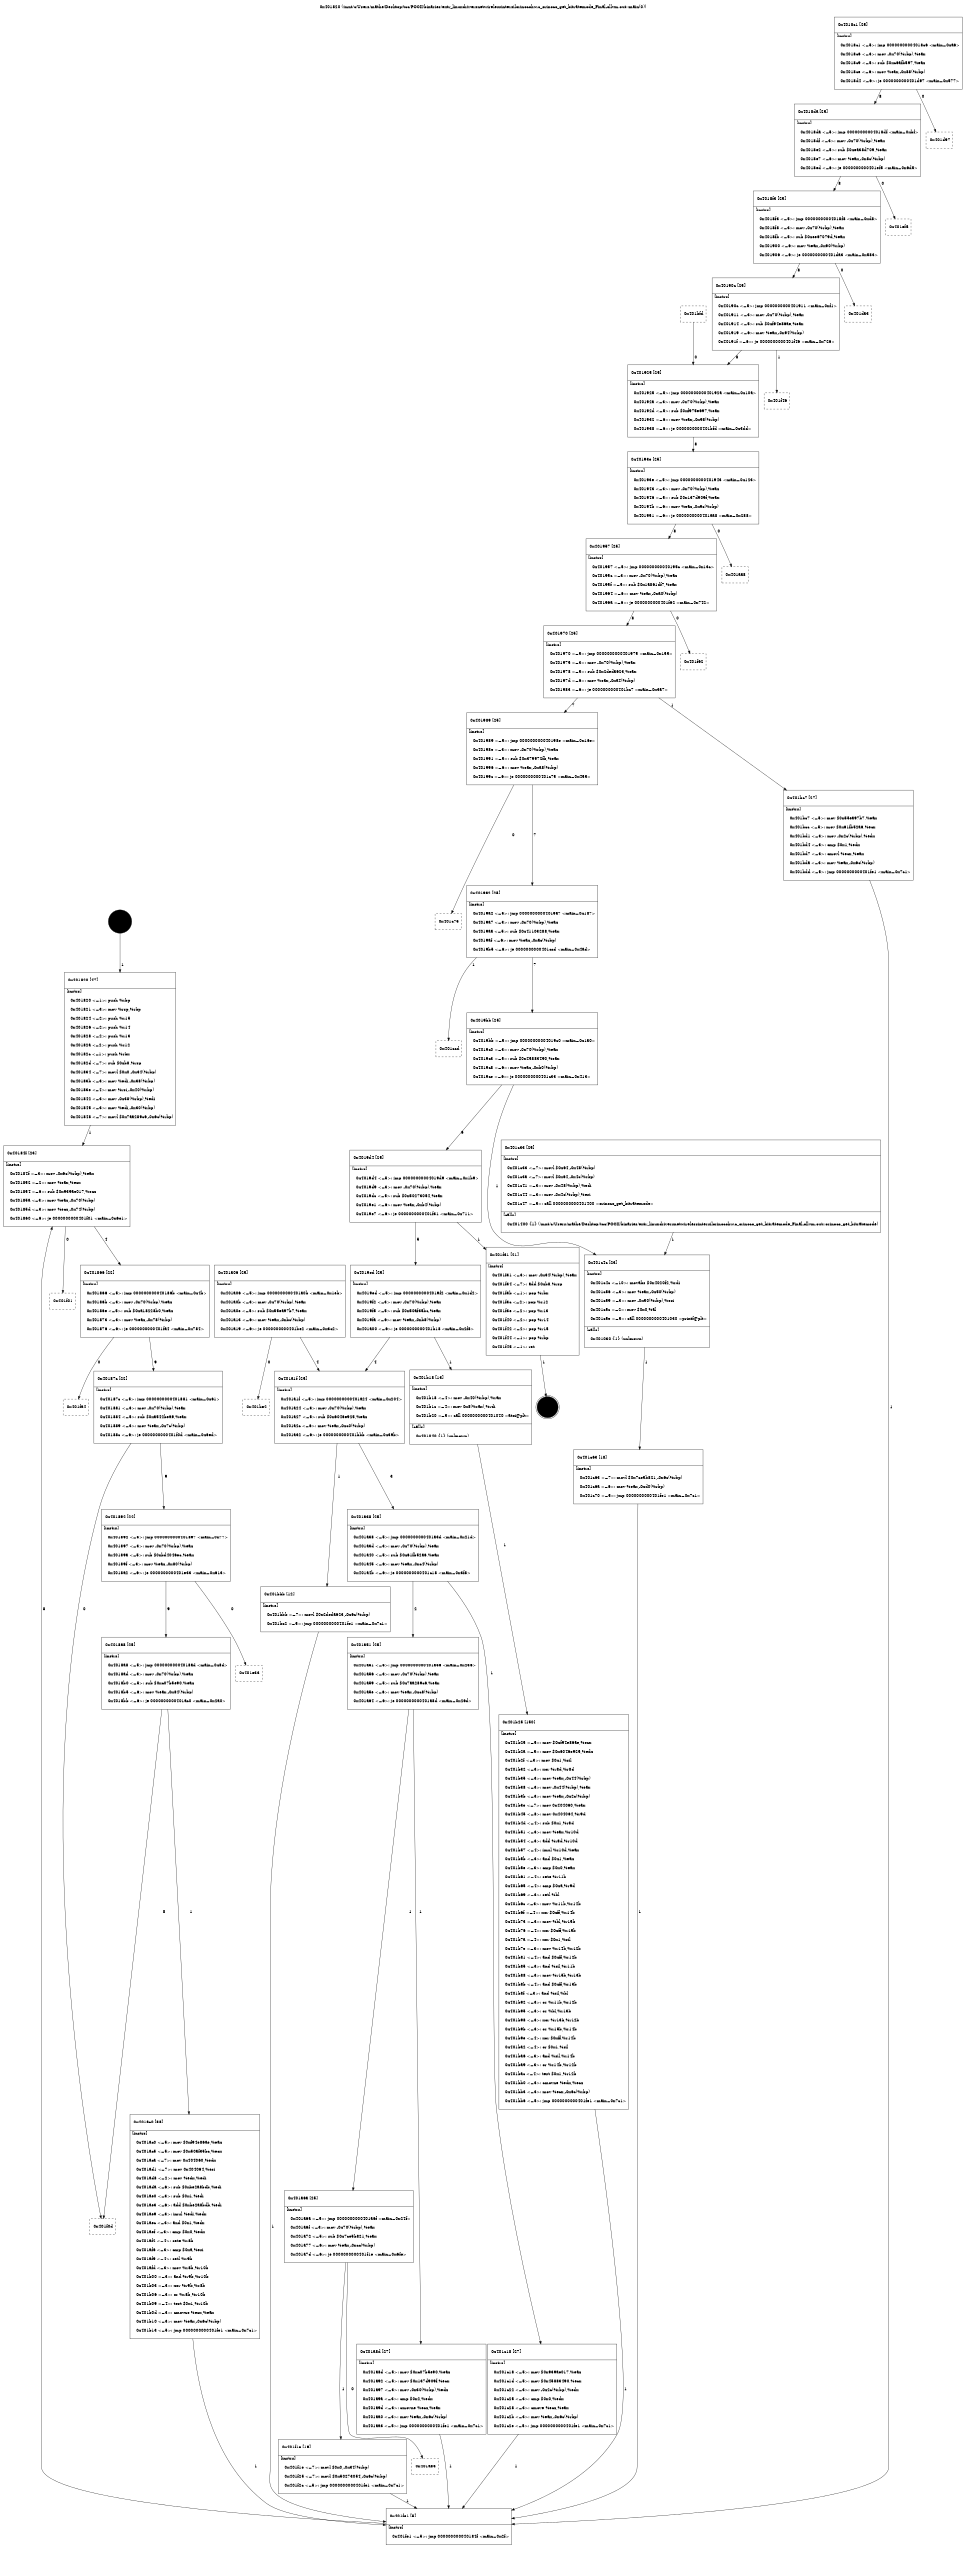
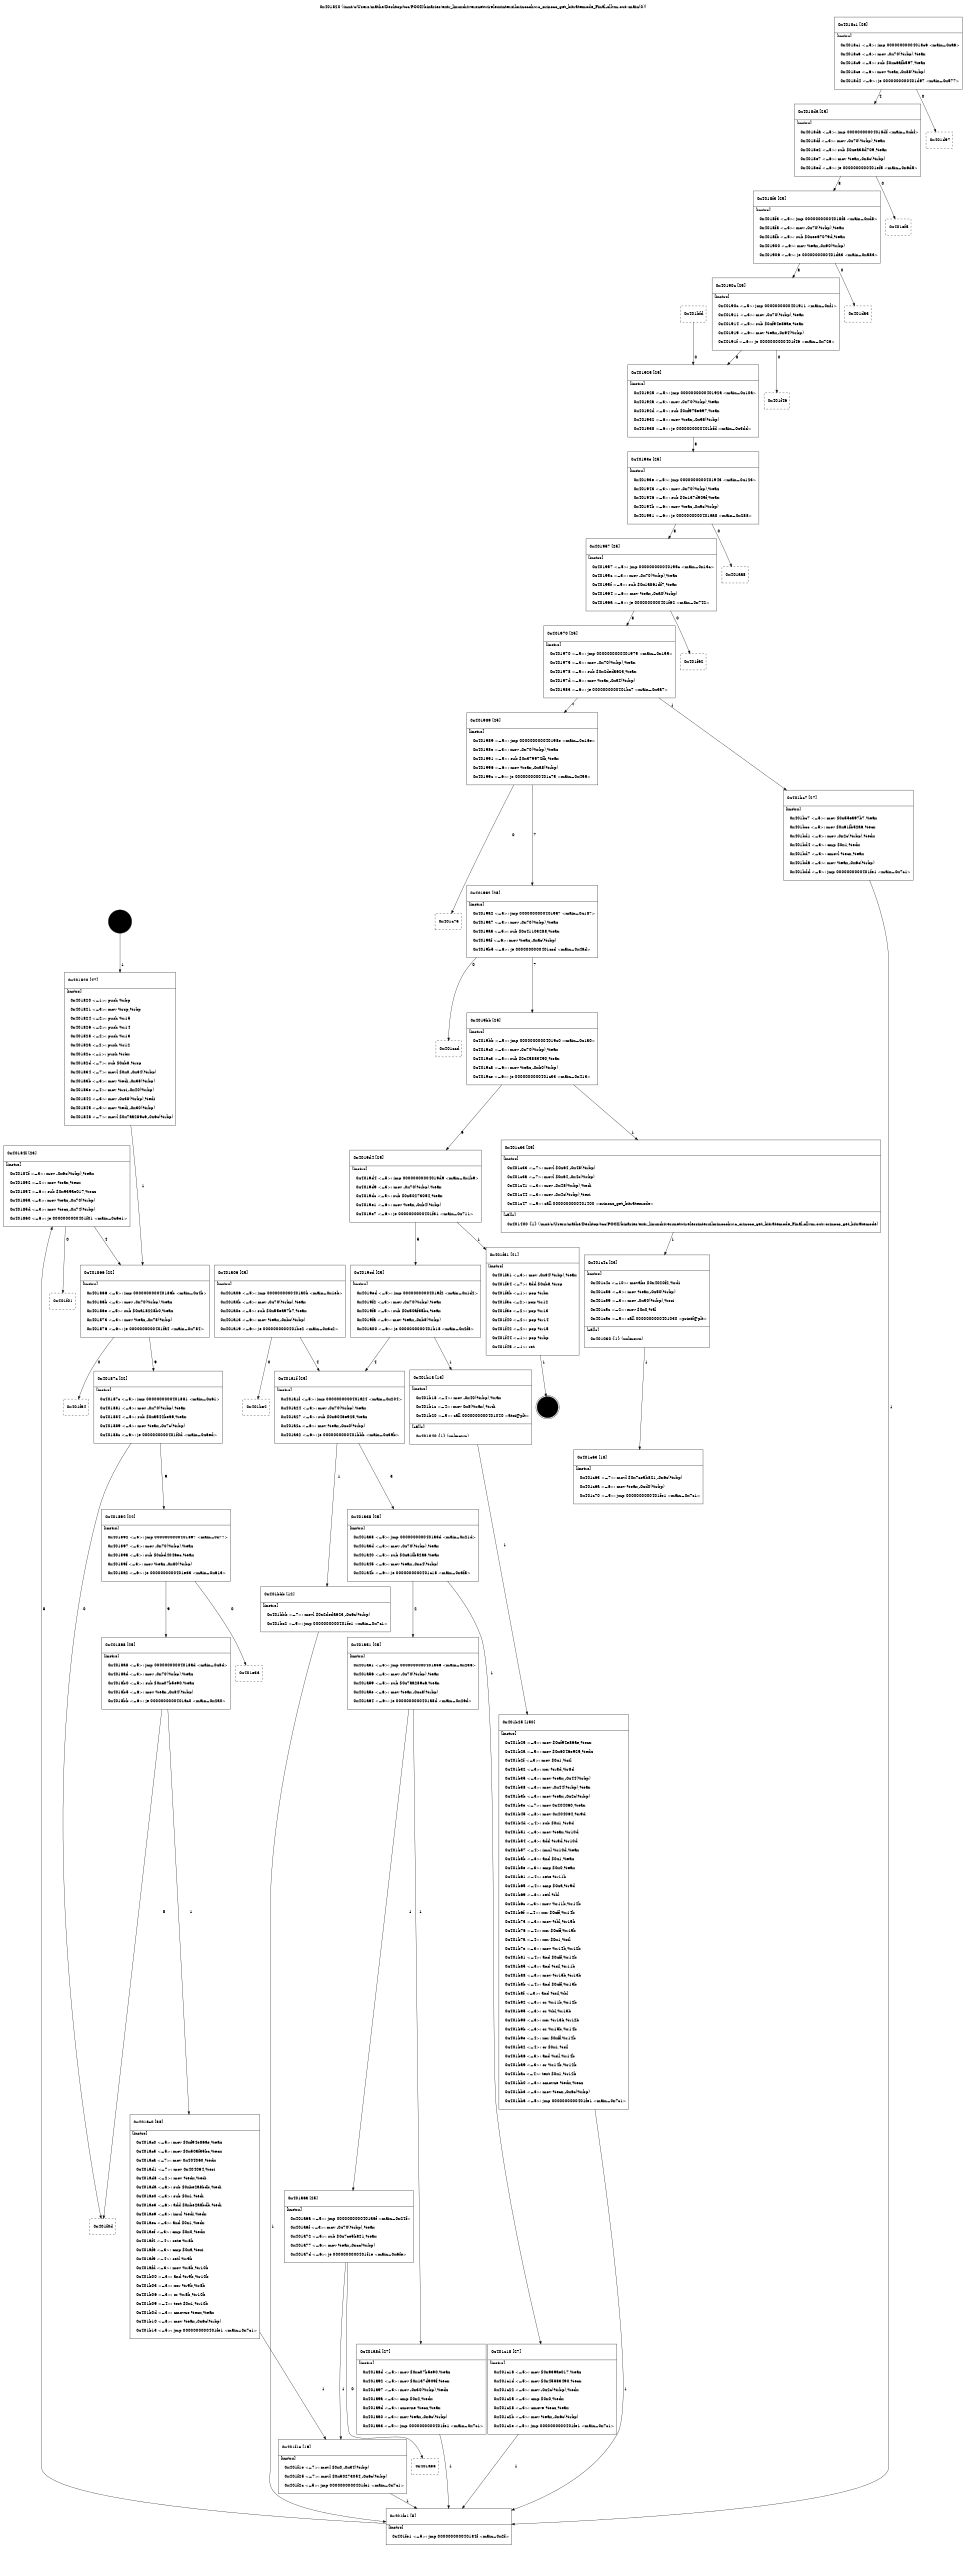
edge "0x4018c1 [25]" -> "0x4018da [25]": label " 8" -> " 4"
edge "0x40190c [25]" -> "0x401f46": label " 1" -> " 0"
edge "0x4019a2 [25]" -> "0x401ccd": label " 1" -> " 0"
edge "0x401820 [47]" -> "0x40184f [23]": now "0x401820 [47]" -> "0x401866 [22]"
edge "0x4019bb [25]" -> "0x401c4c [23]": now "0x4019bb [25]" -> "0x401c33 [25]"
edge "0x401c63 [18]" -> "0x401fe1 [5]": removed, label "1"
edge "0x401ac0 [88]" -> "0x401fe1 [5]": now "0x401ac0 [88]" -> "0x401f1e [19]"
